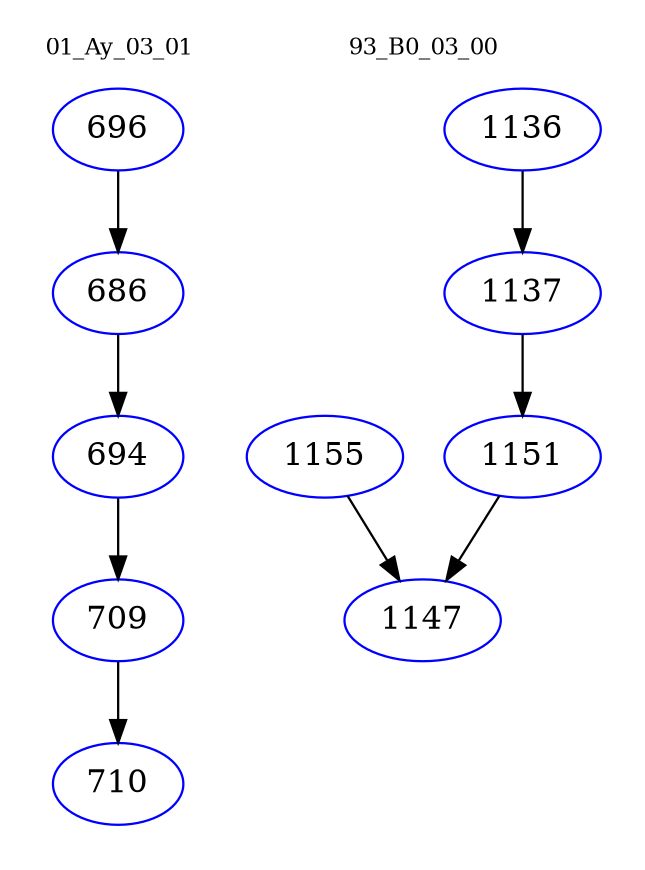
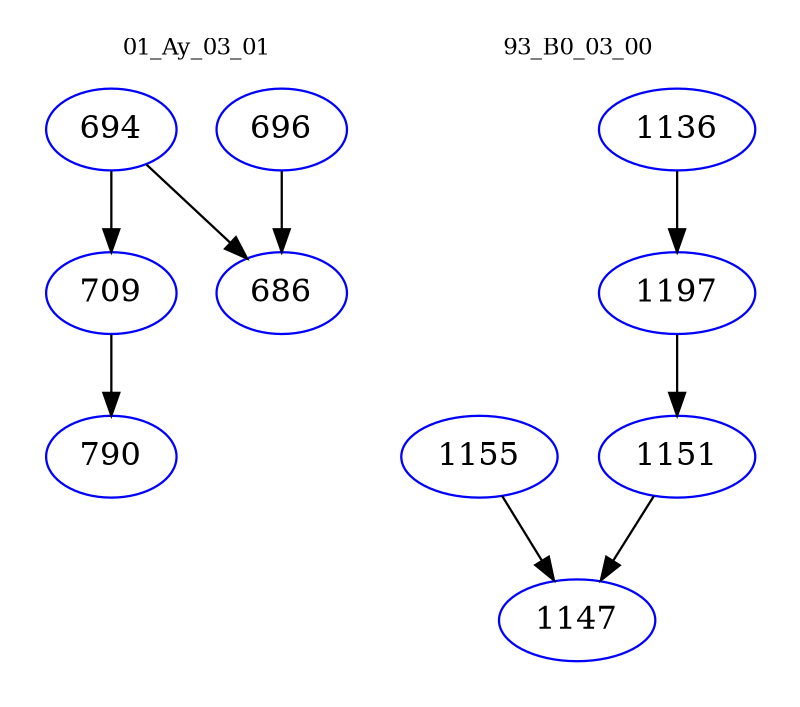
node "1137": label "1137" -> "1197"
edge "686" -> "694": reversed
node "710": label "710" -> "790"
